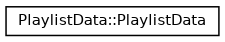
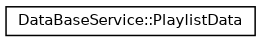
node "PlaylistData::PlaylistData": label "PlaylistData::PlaylistData" -> "DataBaseService::PlaylistData"
